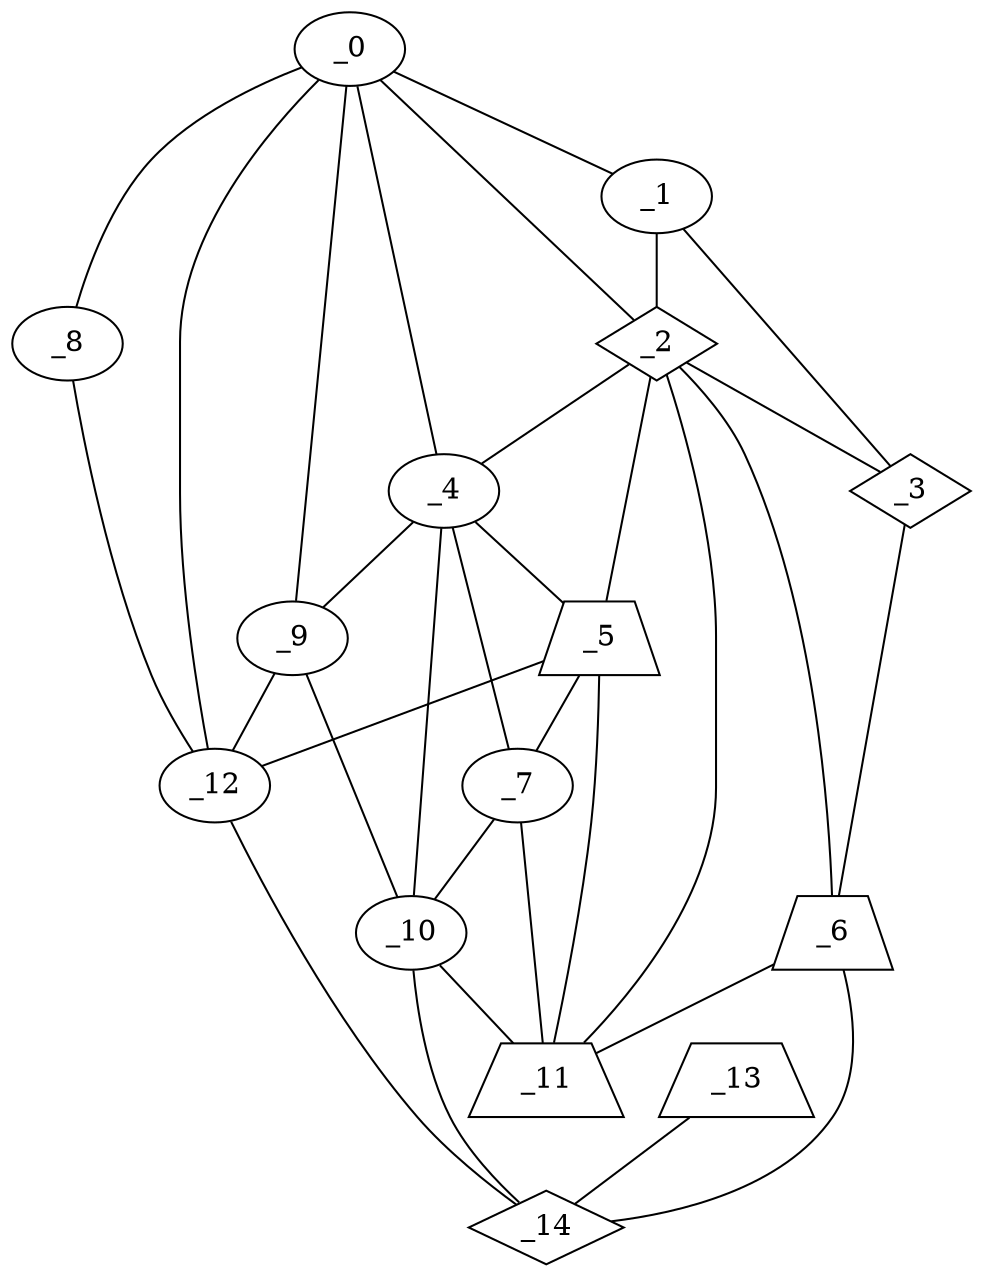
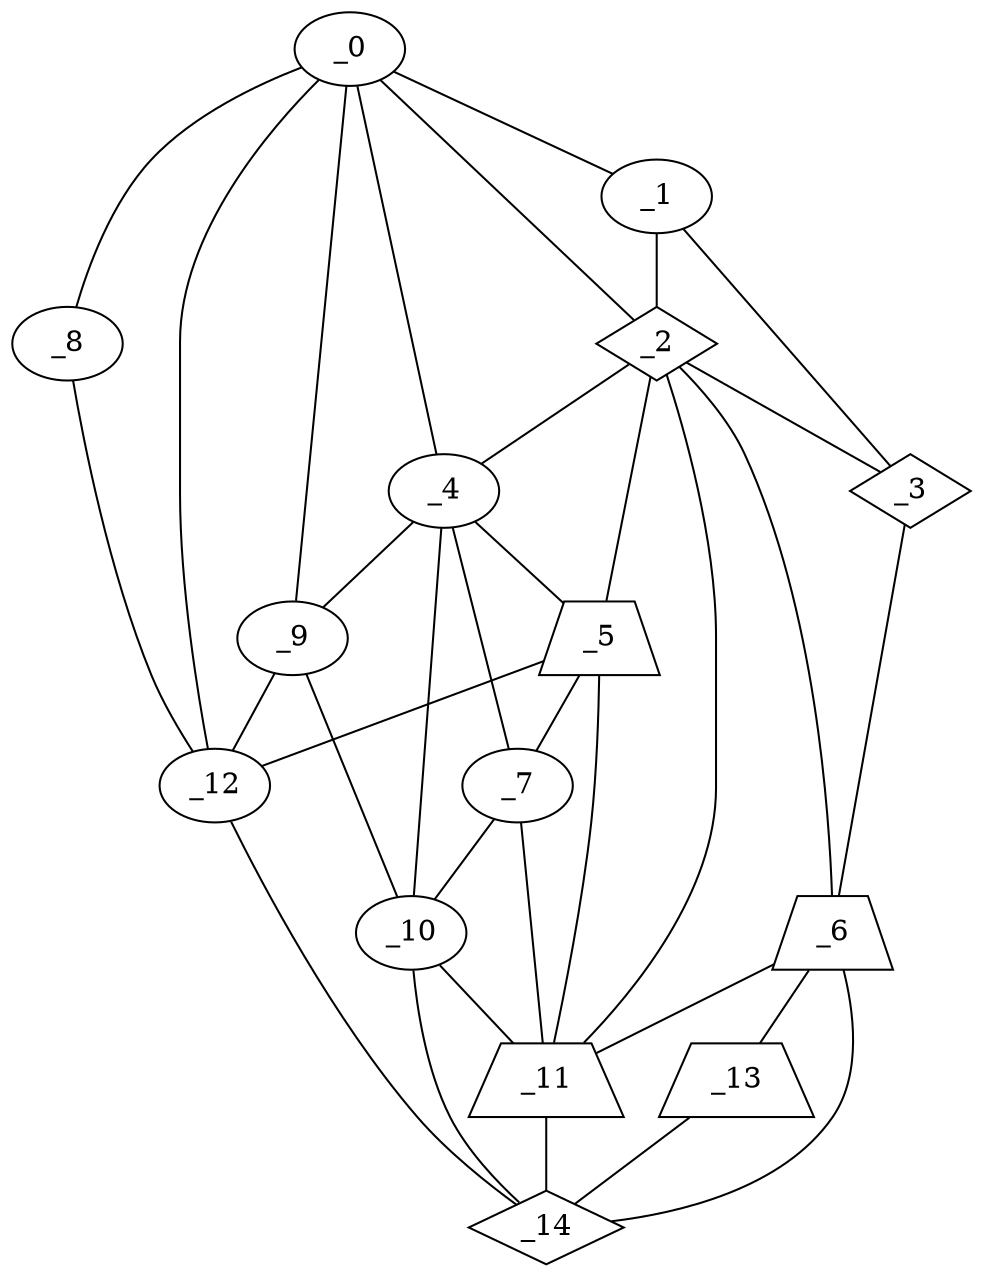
edge "_6" -- "_13": added
edge "_11" -- "_14": added
